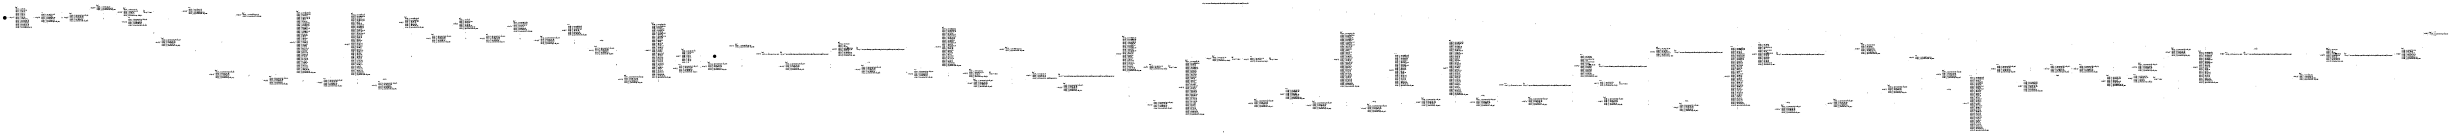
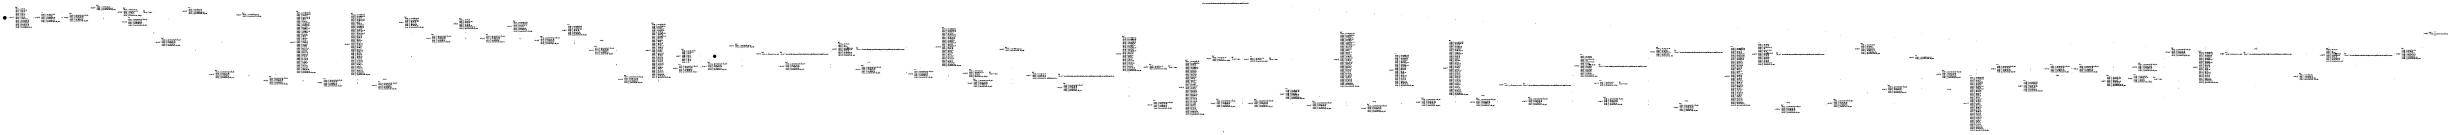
node "0x40188c [28]": added
